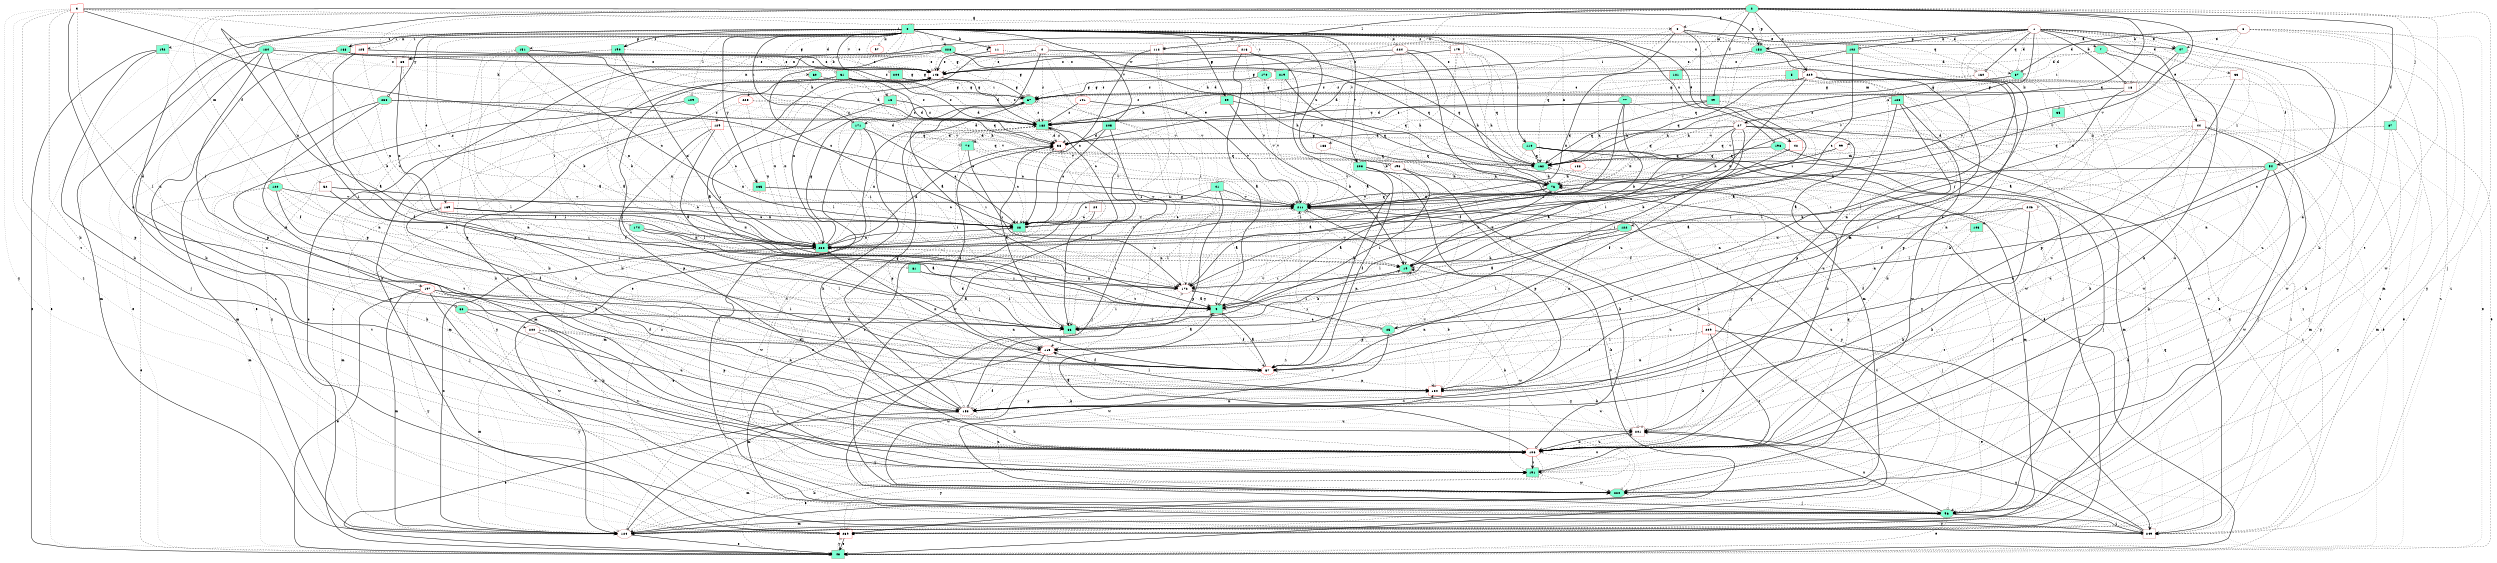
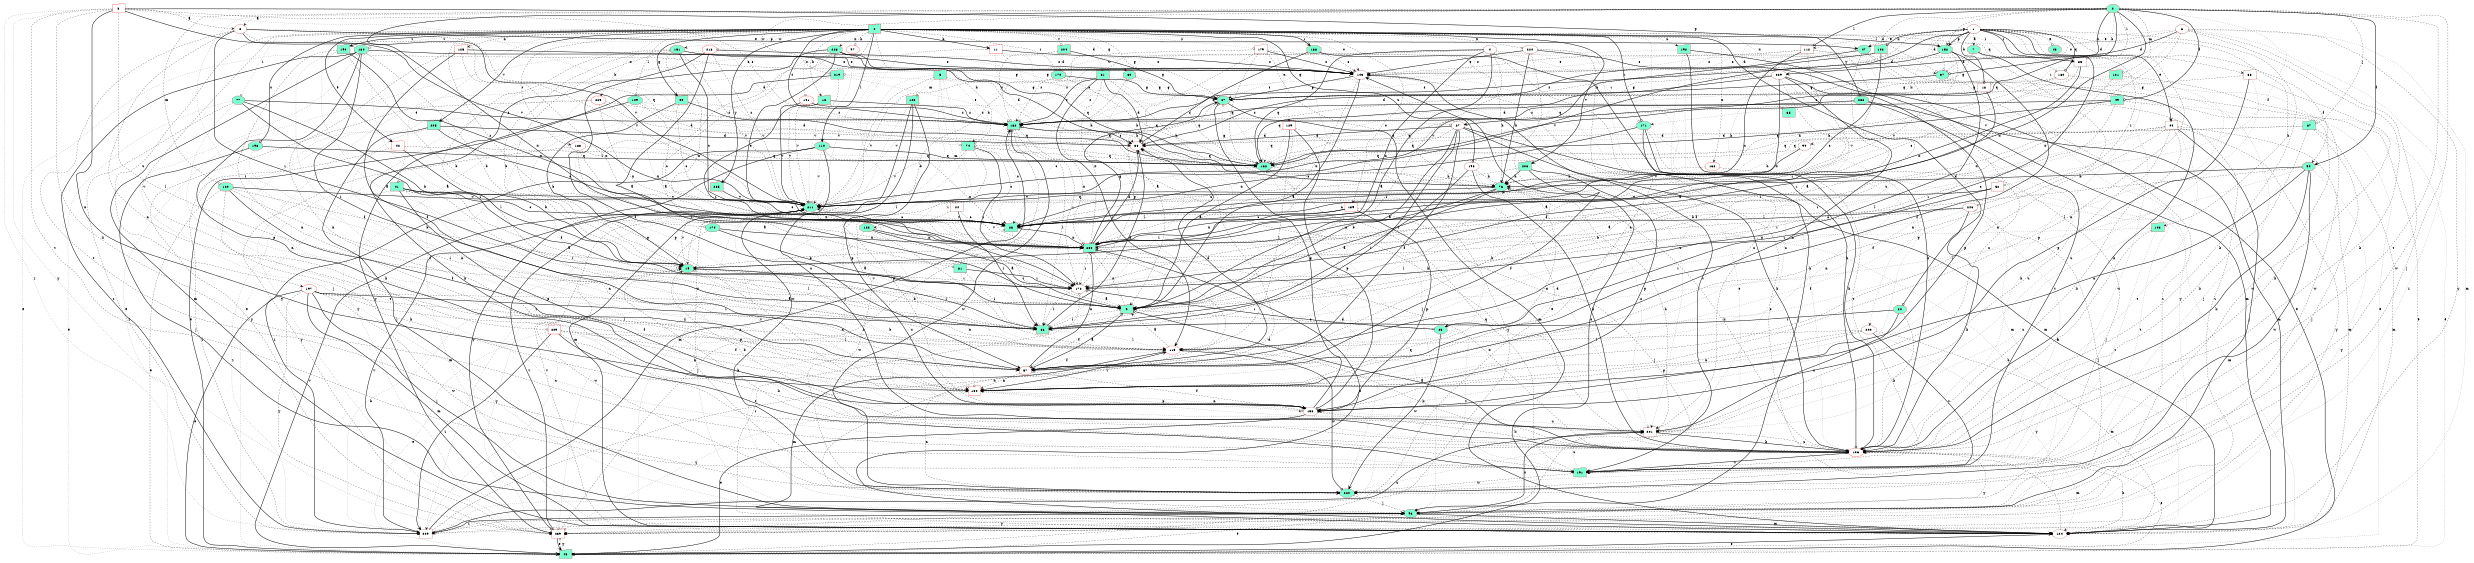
node "43": added
edge "204" -> "38": now "204" -> "170"
edge "38" -> "182": style dotted -> bold
